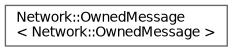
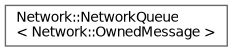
node "Network::OwnedMessage < Network::OwnedMessage >": label "Network::OwnedMessage < Network::OwnedMessage >" -> "Network::NetworkQueue < Network::OwnedMessage >"
